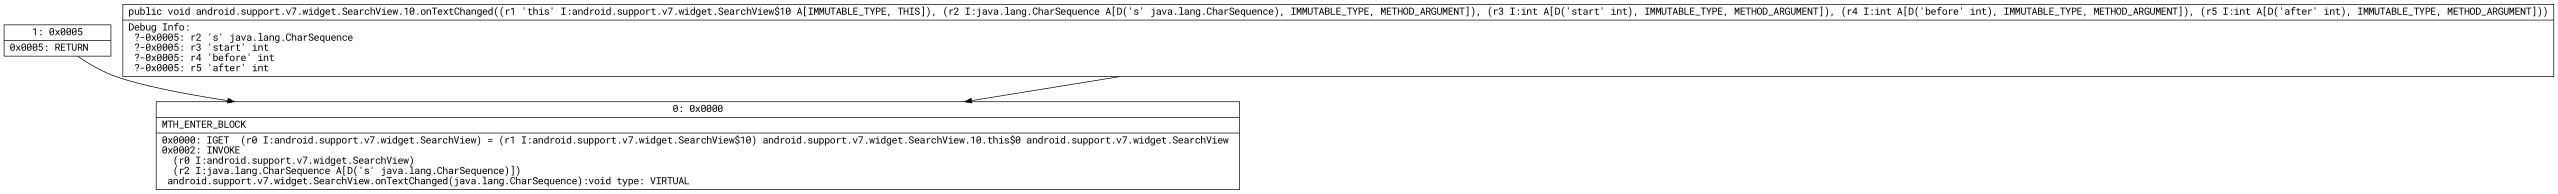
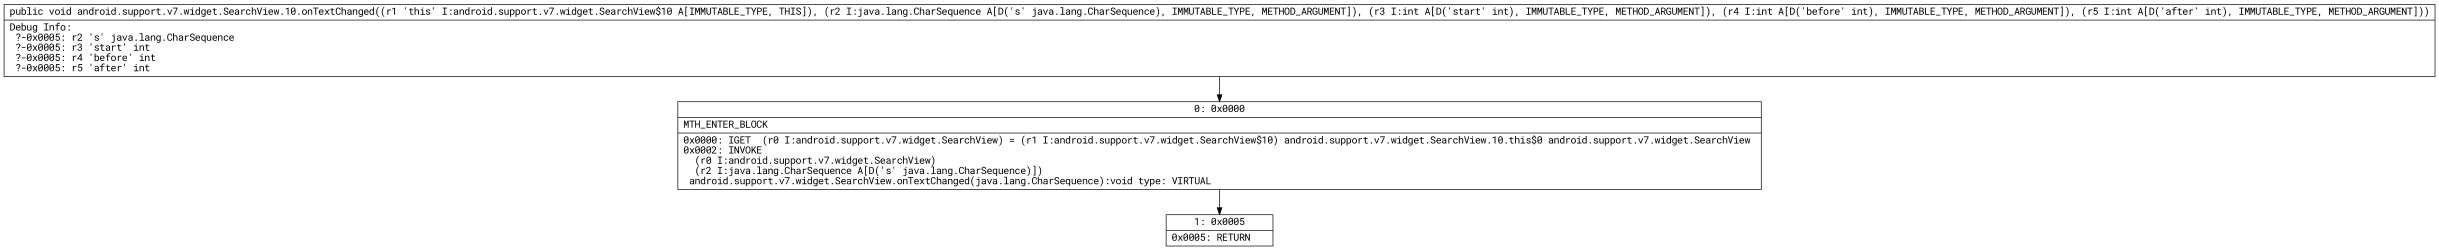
edge "1: 0x0005" -> "0: 0x0000": reversed
